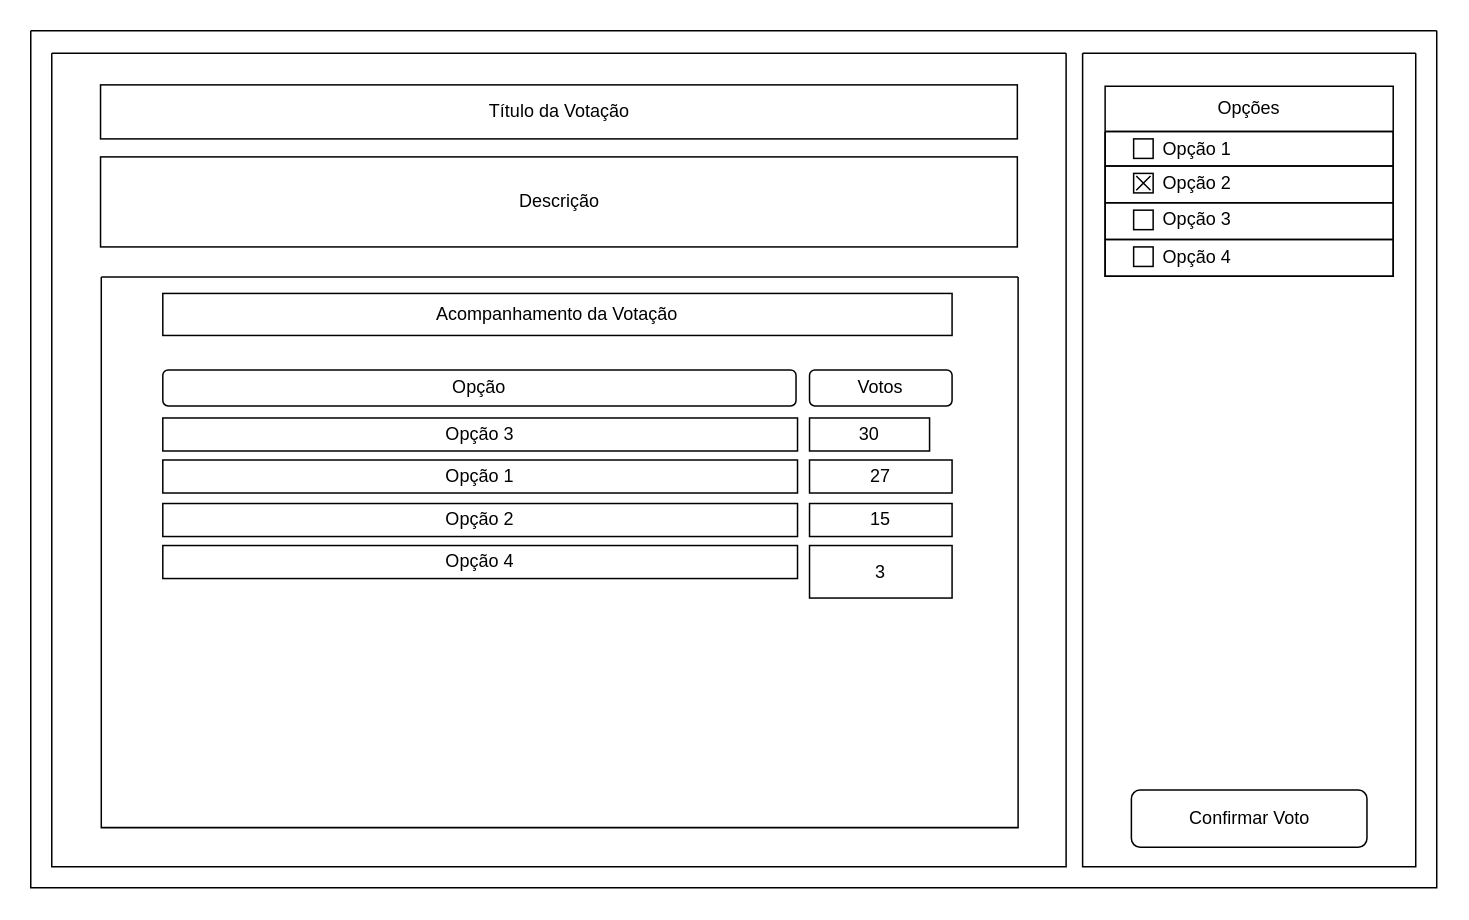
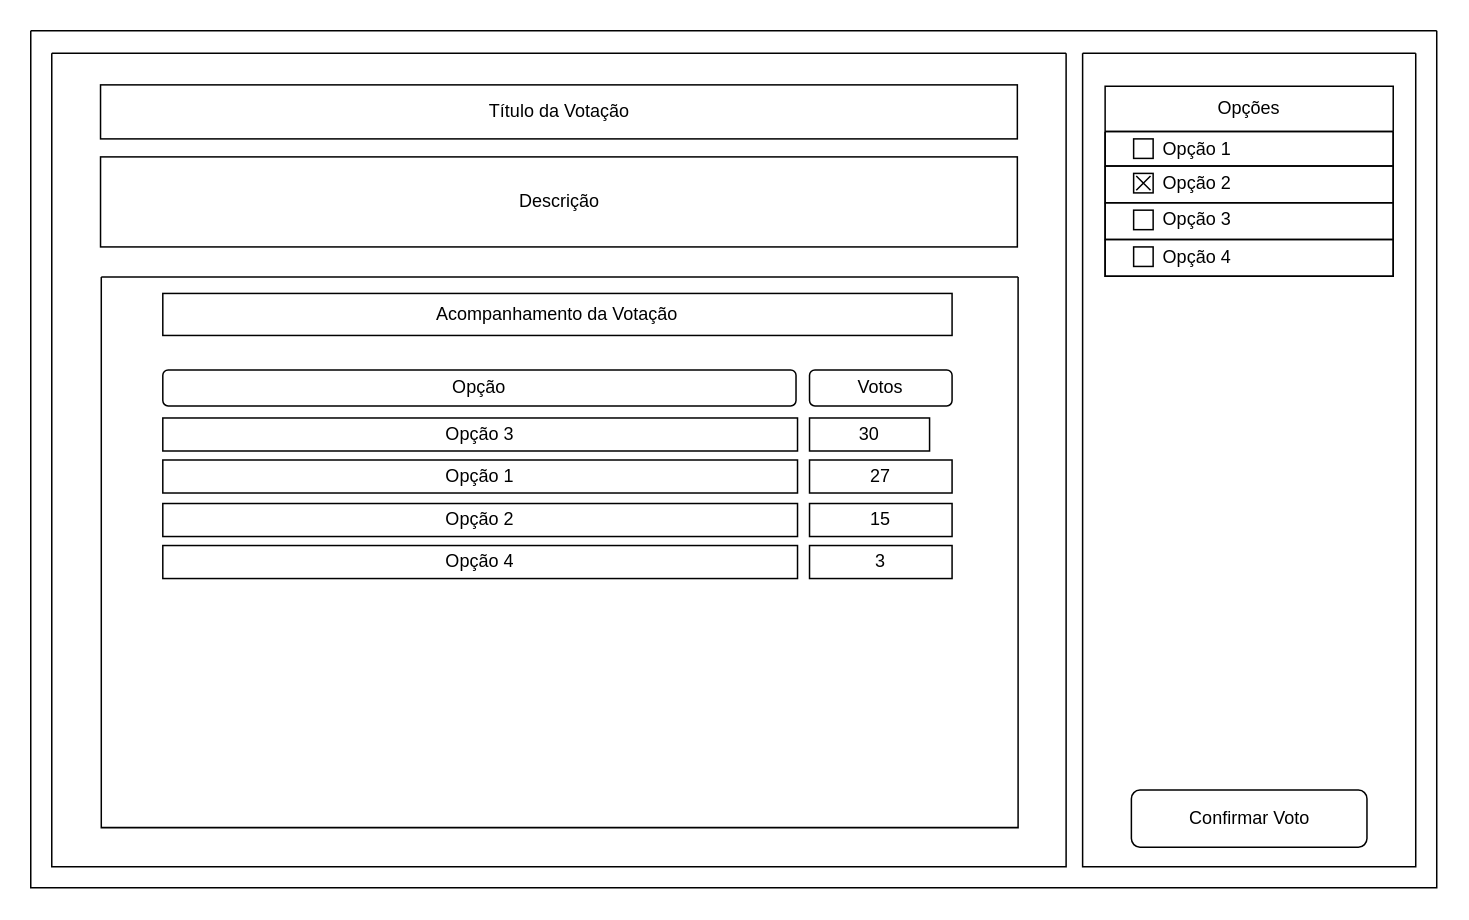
node "3": size 143x53 -> 143x33
